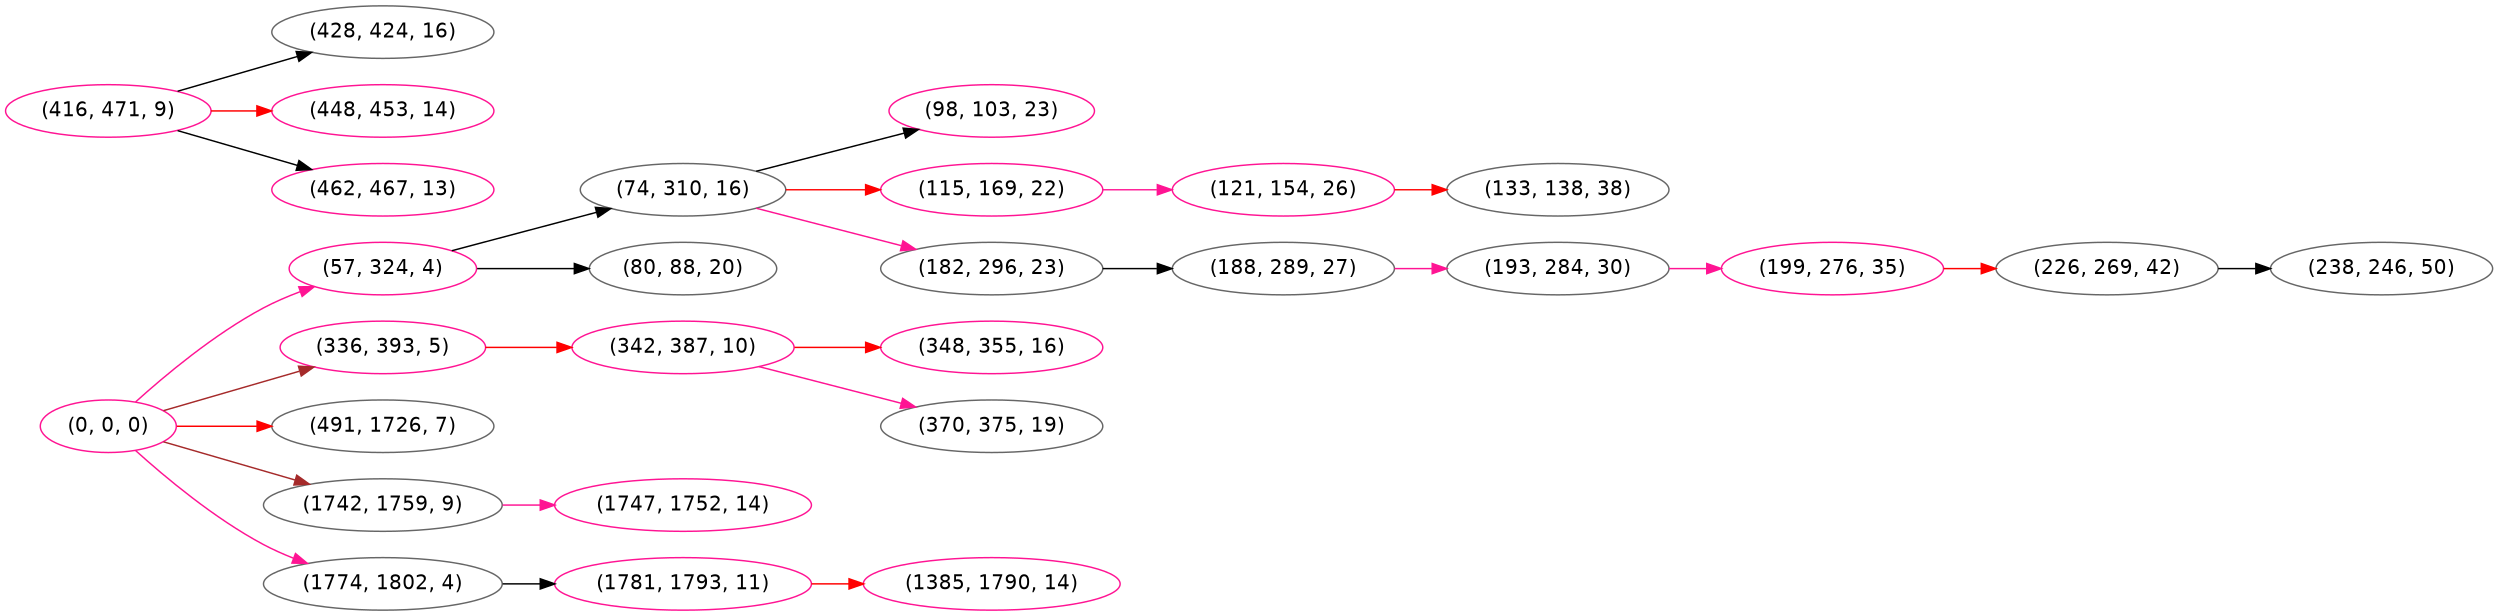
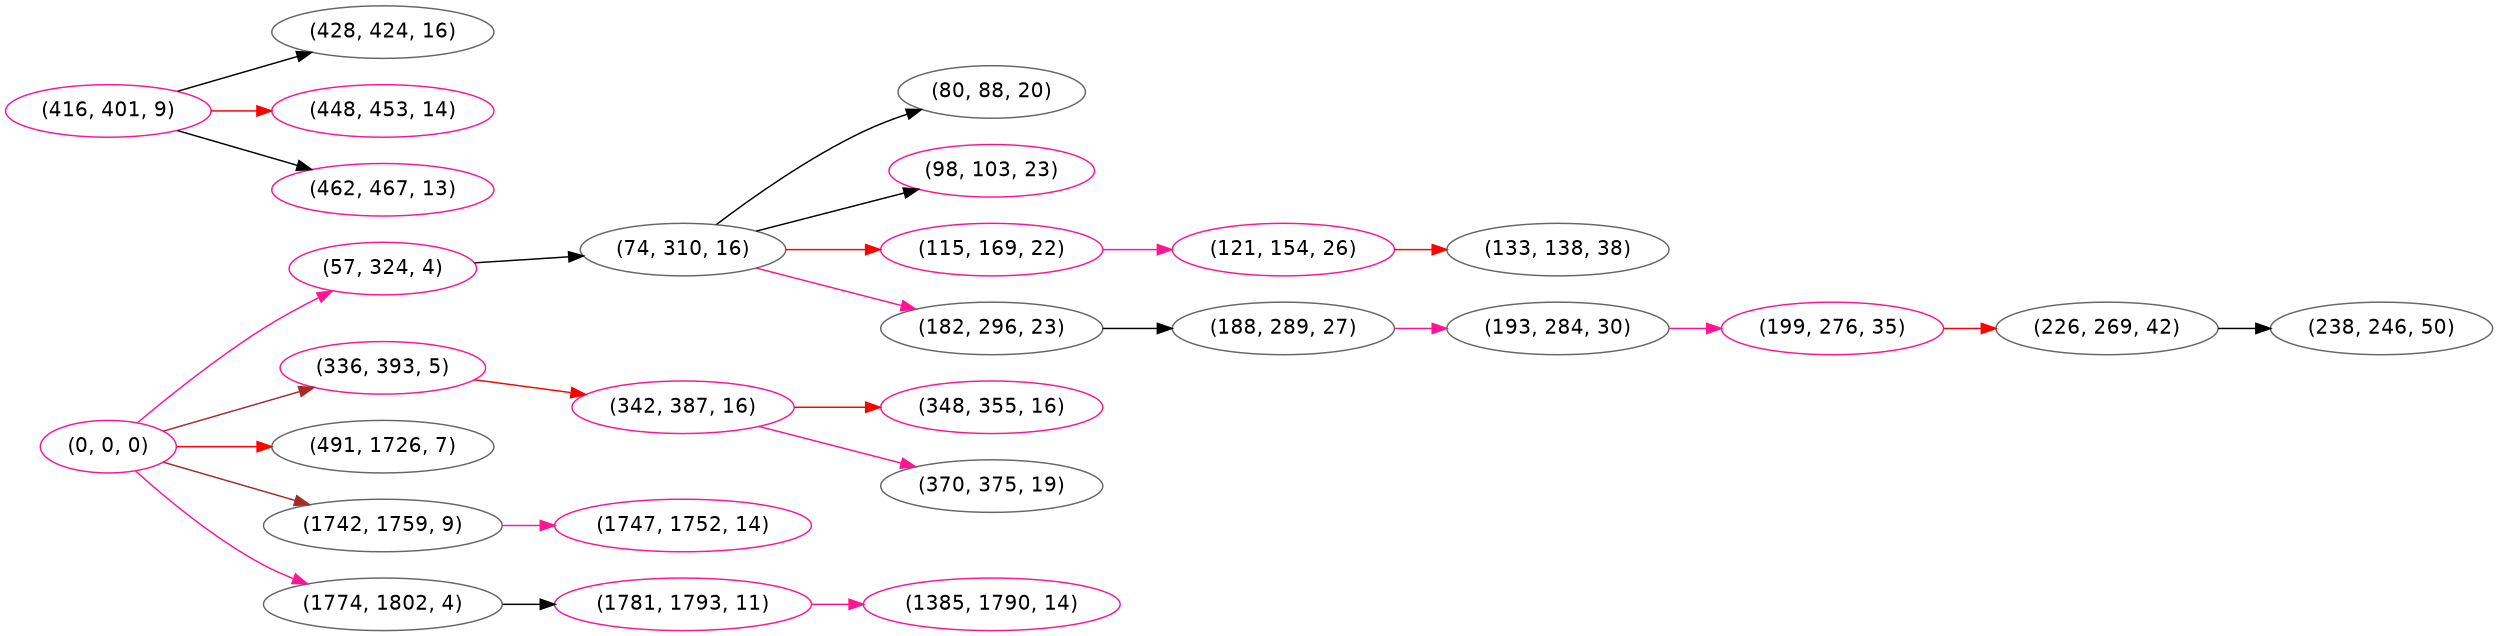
node "(416, 471, 9)": label "(416, 471, 9)" -> "(416, 401, 9)"
edge "(57, 324, 4)" -> "(80, 88, 20)": now "(74, 310, 16)" -> "(80, 88, 20)"
node "(342, 387, 10)": label "(342, 387, 10)" -> "(342, 387, 16)"
edge "(1781, 1793, 11)" -> "(1385, 1790, 14)": color red -> deeppink
